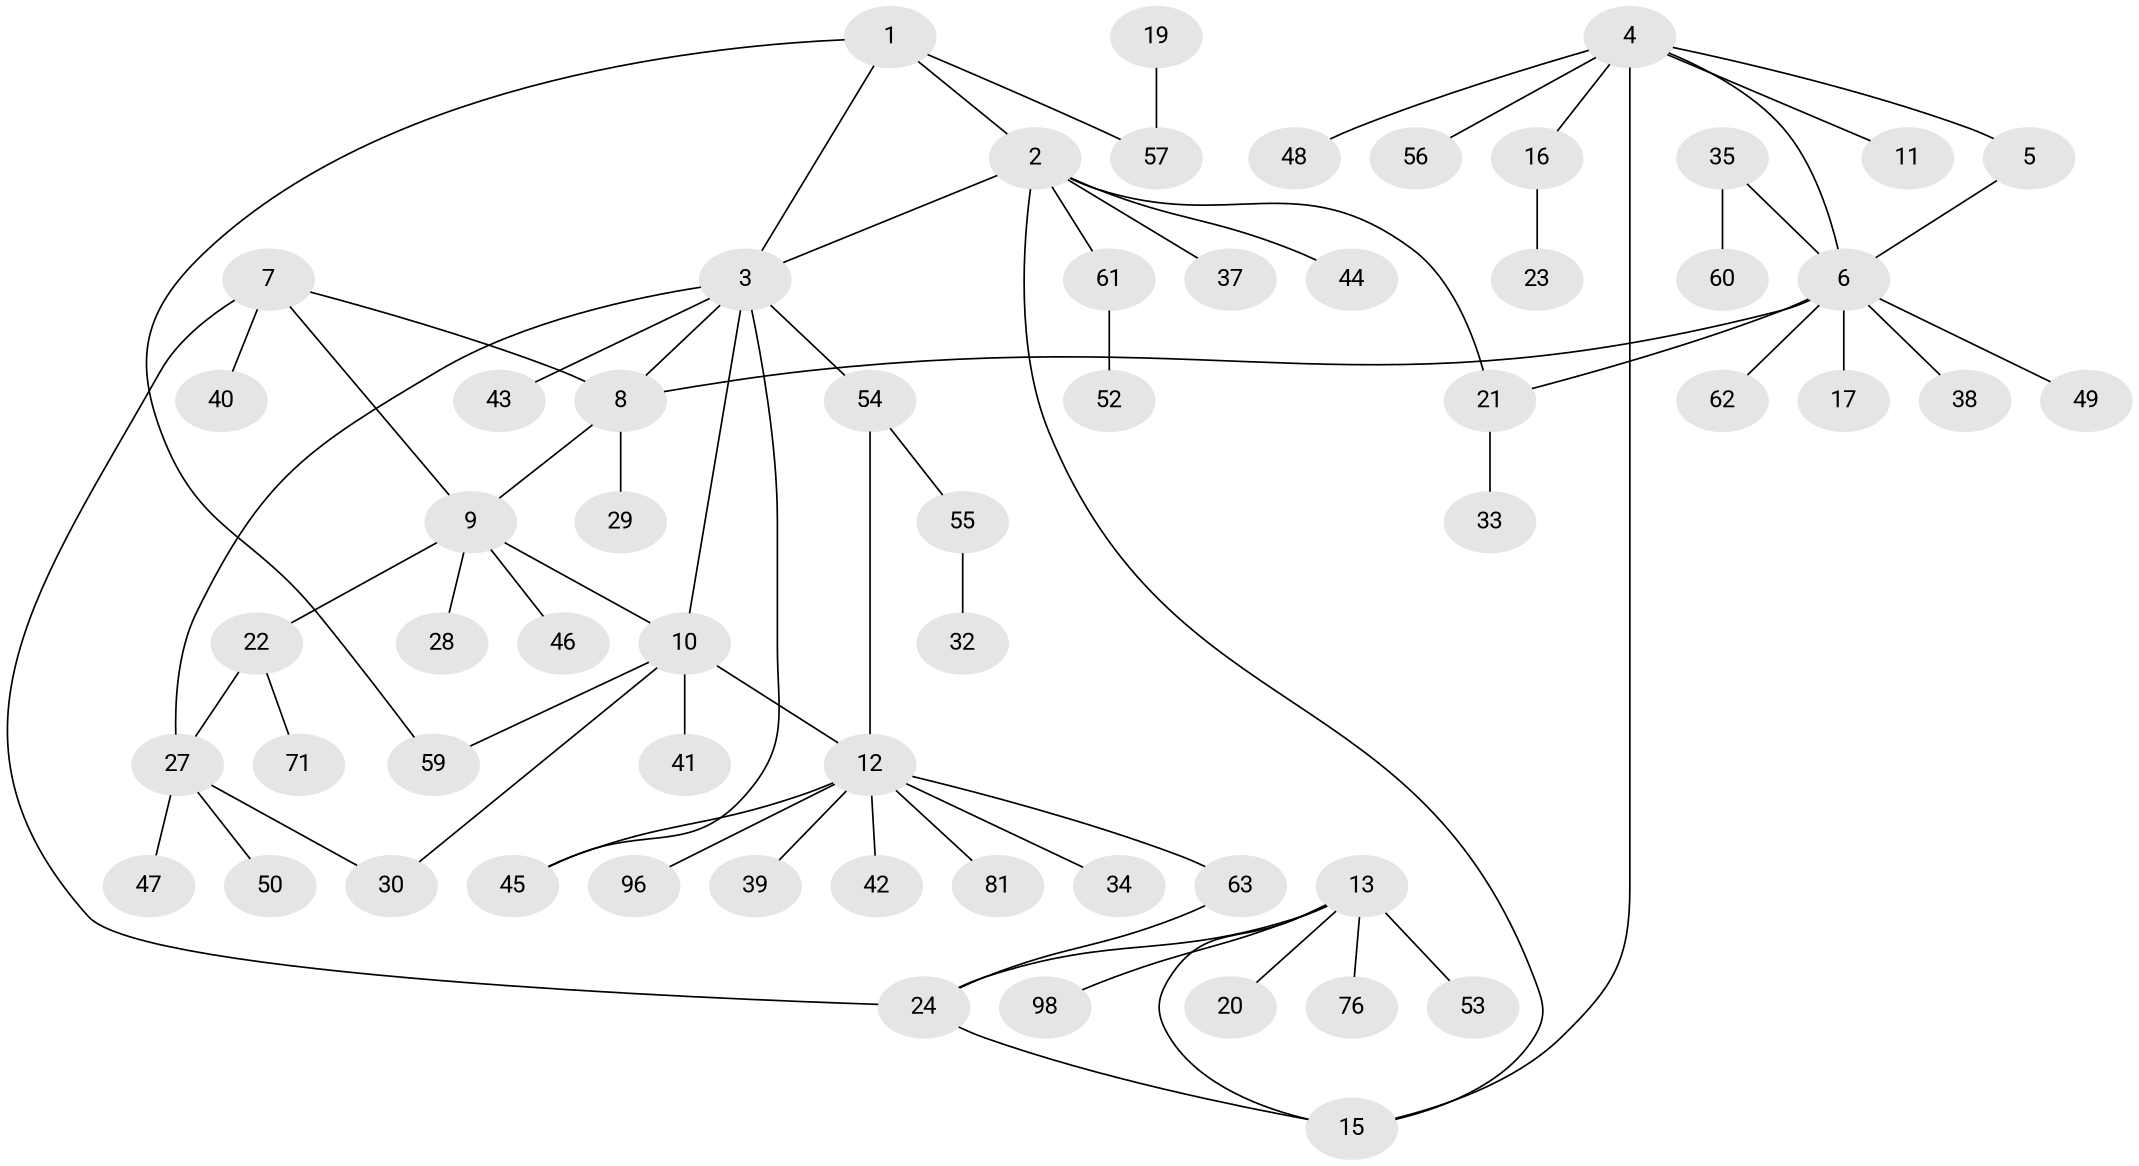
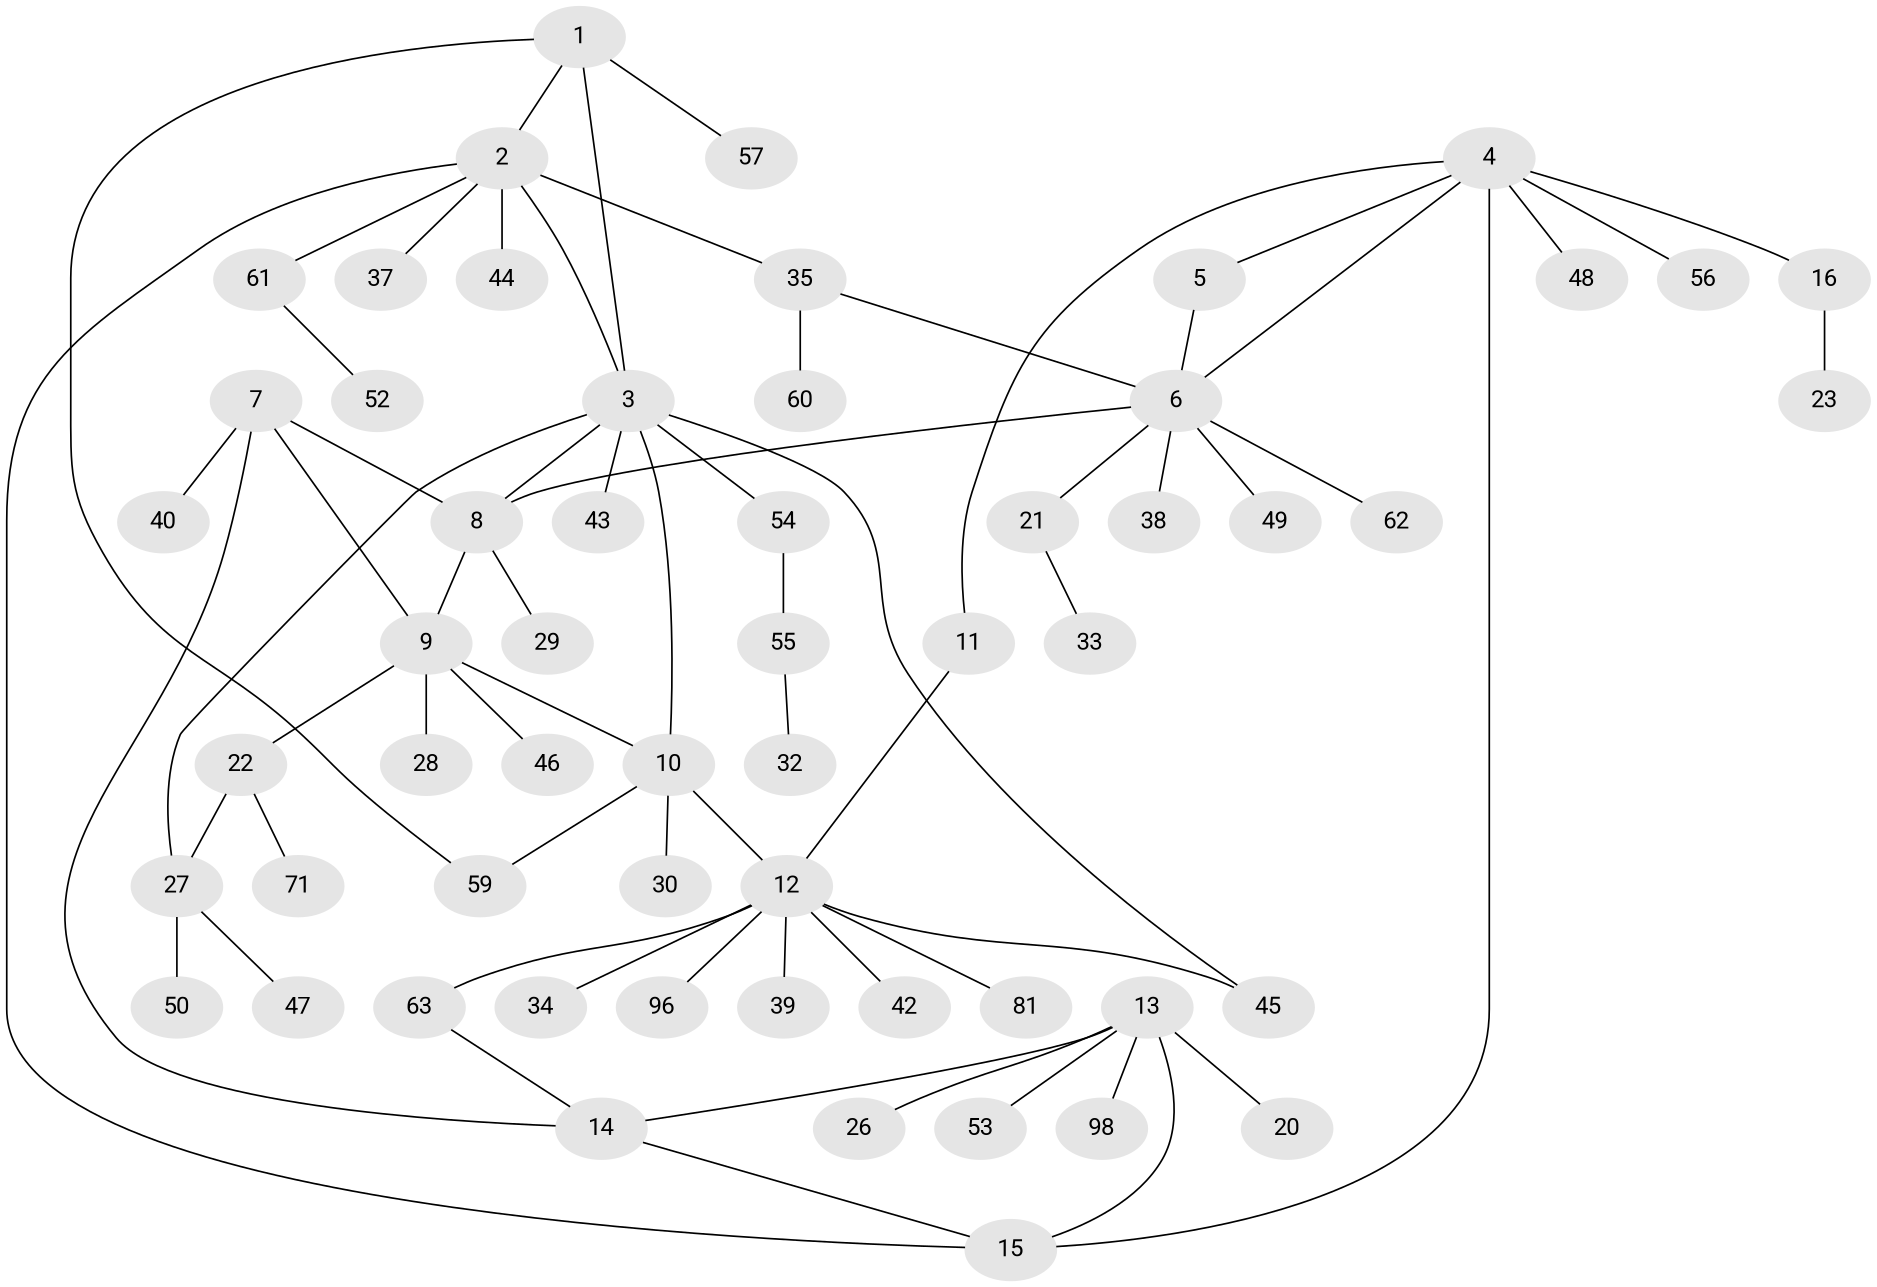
node "19": removed
edge "2" -- "21": now "2" -- "35"
node "17": removed
edge "54" -- "12": now "11" -- "12"
node "41": removed
edge "27" -- "30": removed
node "24": label "24" -> "14"
node "76": label "76" -> "26"
